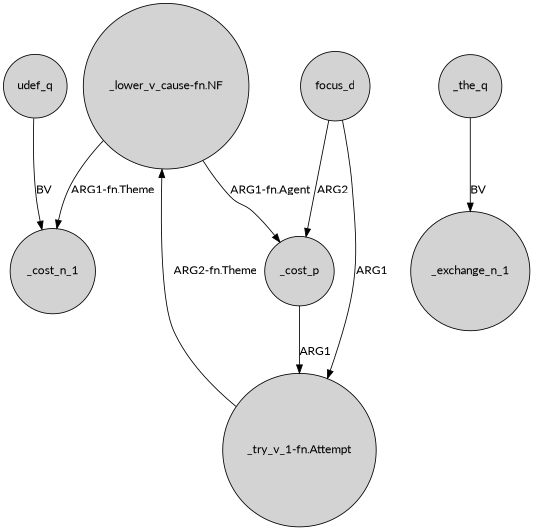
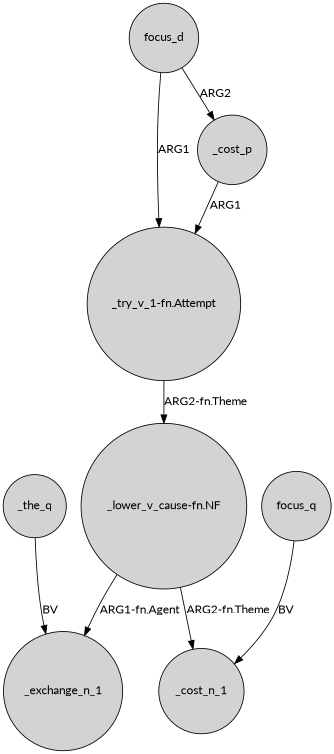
node "udef_q": label "udef_q" -> "focus_q"
edge "_lower_v_cause-fn.NF" -> "_cost_n_1": label "ARG1-fn.Theme" -> "ARG2-fn.Theme"
edge "_lower_v_cause-fn.NF" -> "_cost_p": now "_lower_v_cause-fn.NF" -> "_exchange_n_1"
